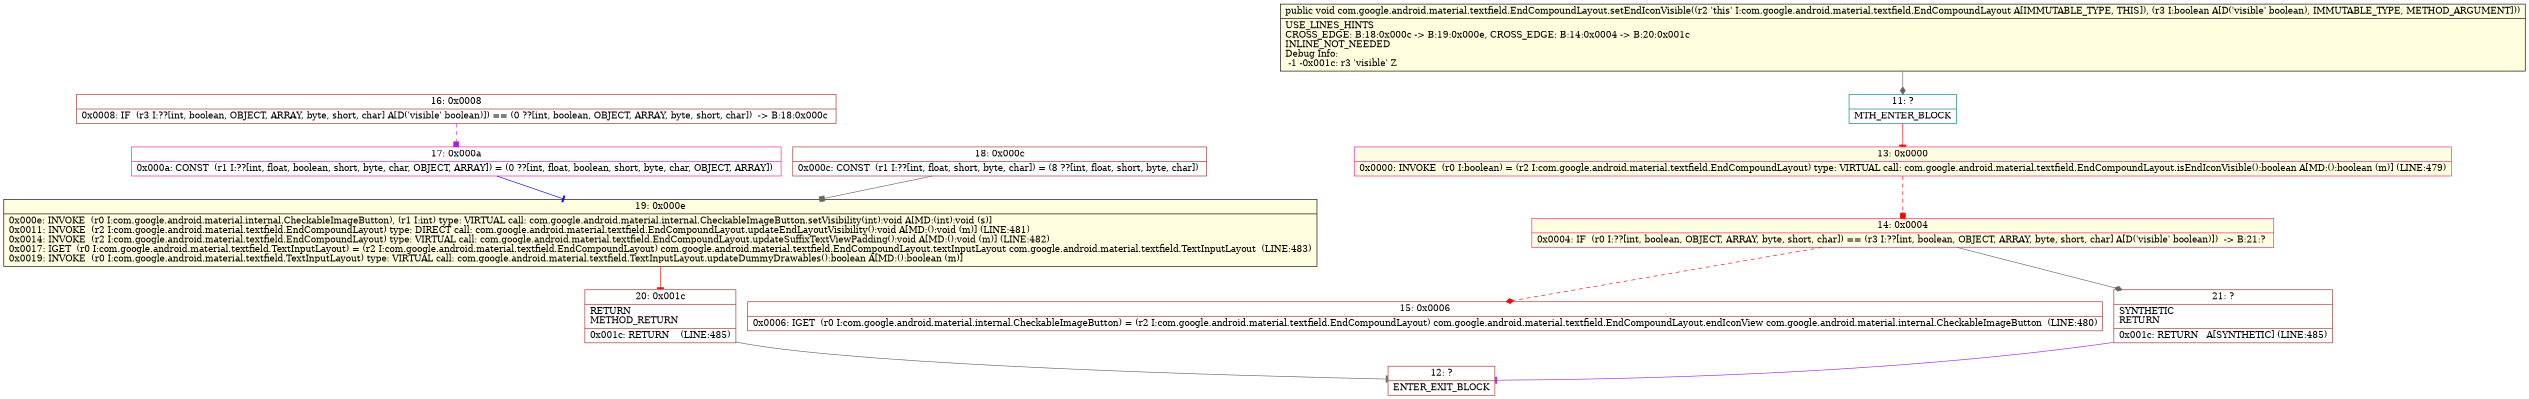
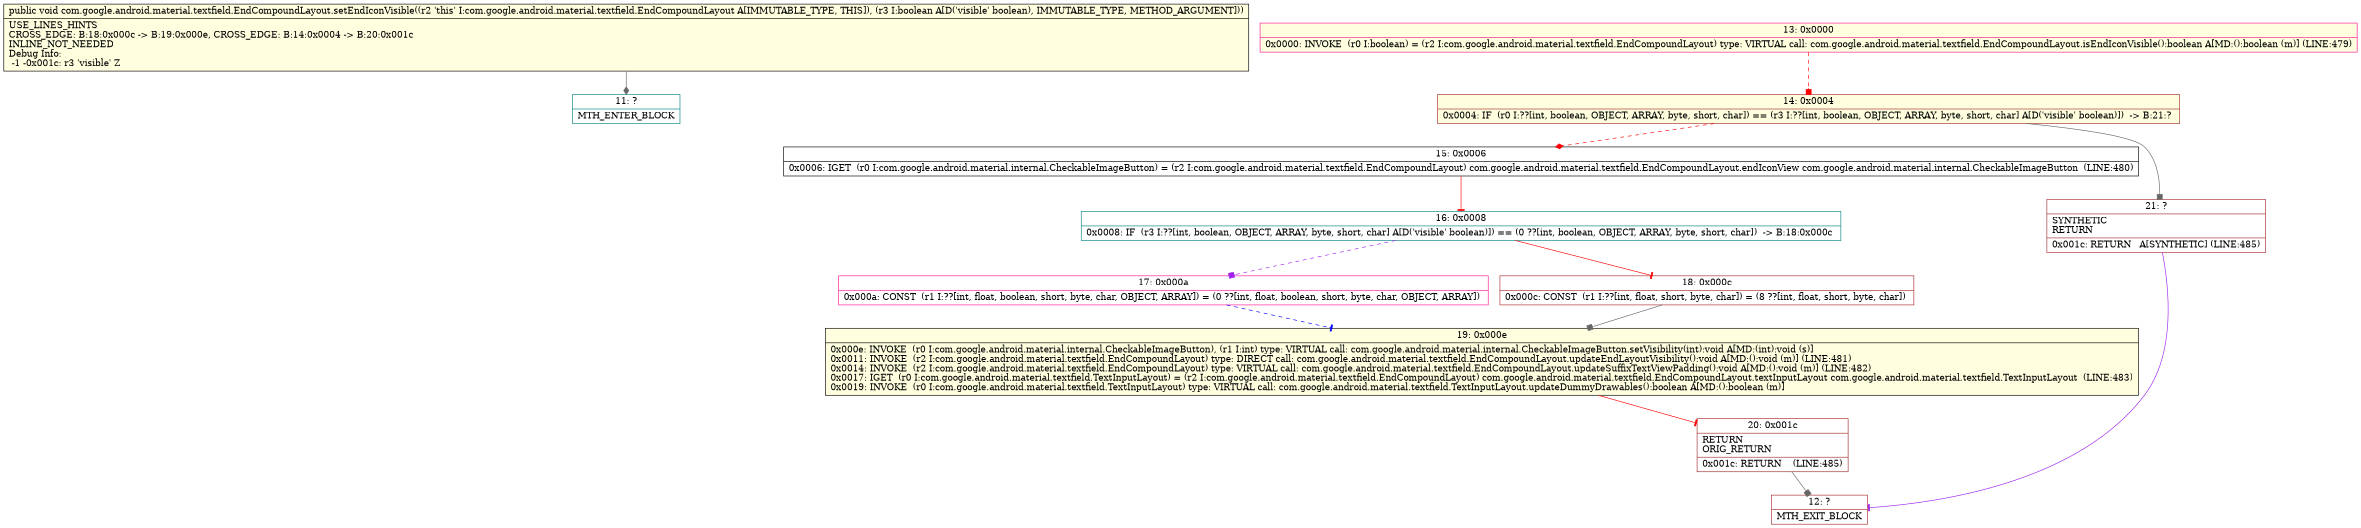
node "16: 0x0008": color brown -> teal
edge "11: ?" -> "13: 0x0000": removed
edge "17: 0x000a" -> "19: 0x000e": style solid -> dashed
edge "15: 0x0006" -> "16: 0x0008": added
node "14: 0x0004": color deeppink -> brown
edge "16: 0x0008" -> "18: 0x000c": added
edge "14: 0x0004" -> "21: ?": arrowhead diamond -> box
node "15: 0x0006": color brown -> black
node "20: 0x001c": text "METHOD_RETURN" -> "ORIG_RETURN"
edge "20: 0x001c" -> "12: ?": arrowhead tee -> box
node "12: ?": text "ENTER_EXIT_BLOCK" -> "MTH_EXIT_BLOCK"
